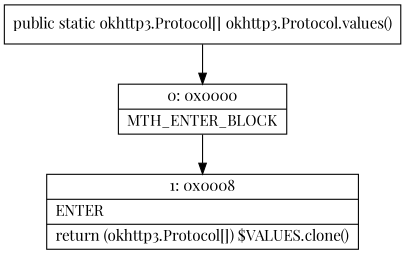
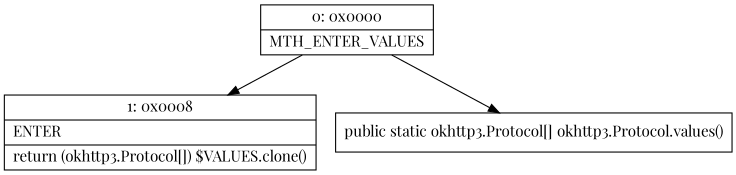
edge "public static okhttp3.Protocol[] okhttp3.Protocol.values()" -> "0: 0x0000": reversed
node "0: 0x0000": text "MTH_ENTER_BLOCK" -> "MTH_ENTER_VALUES"
